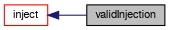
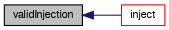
edge "validInjection" -> "inject": reversed
